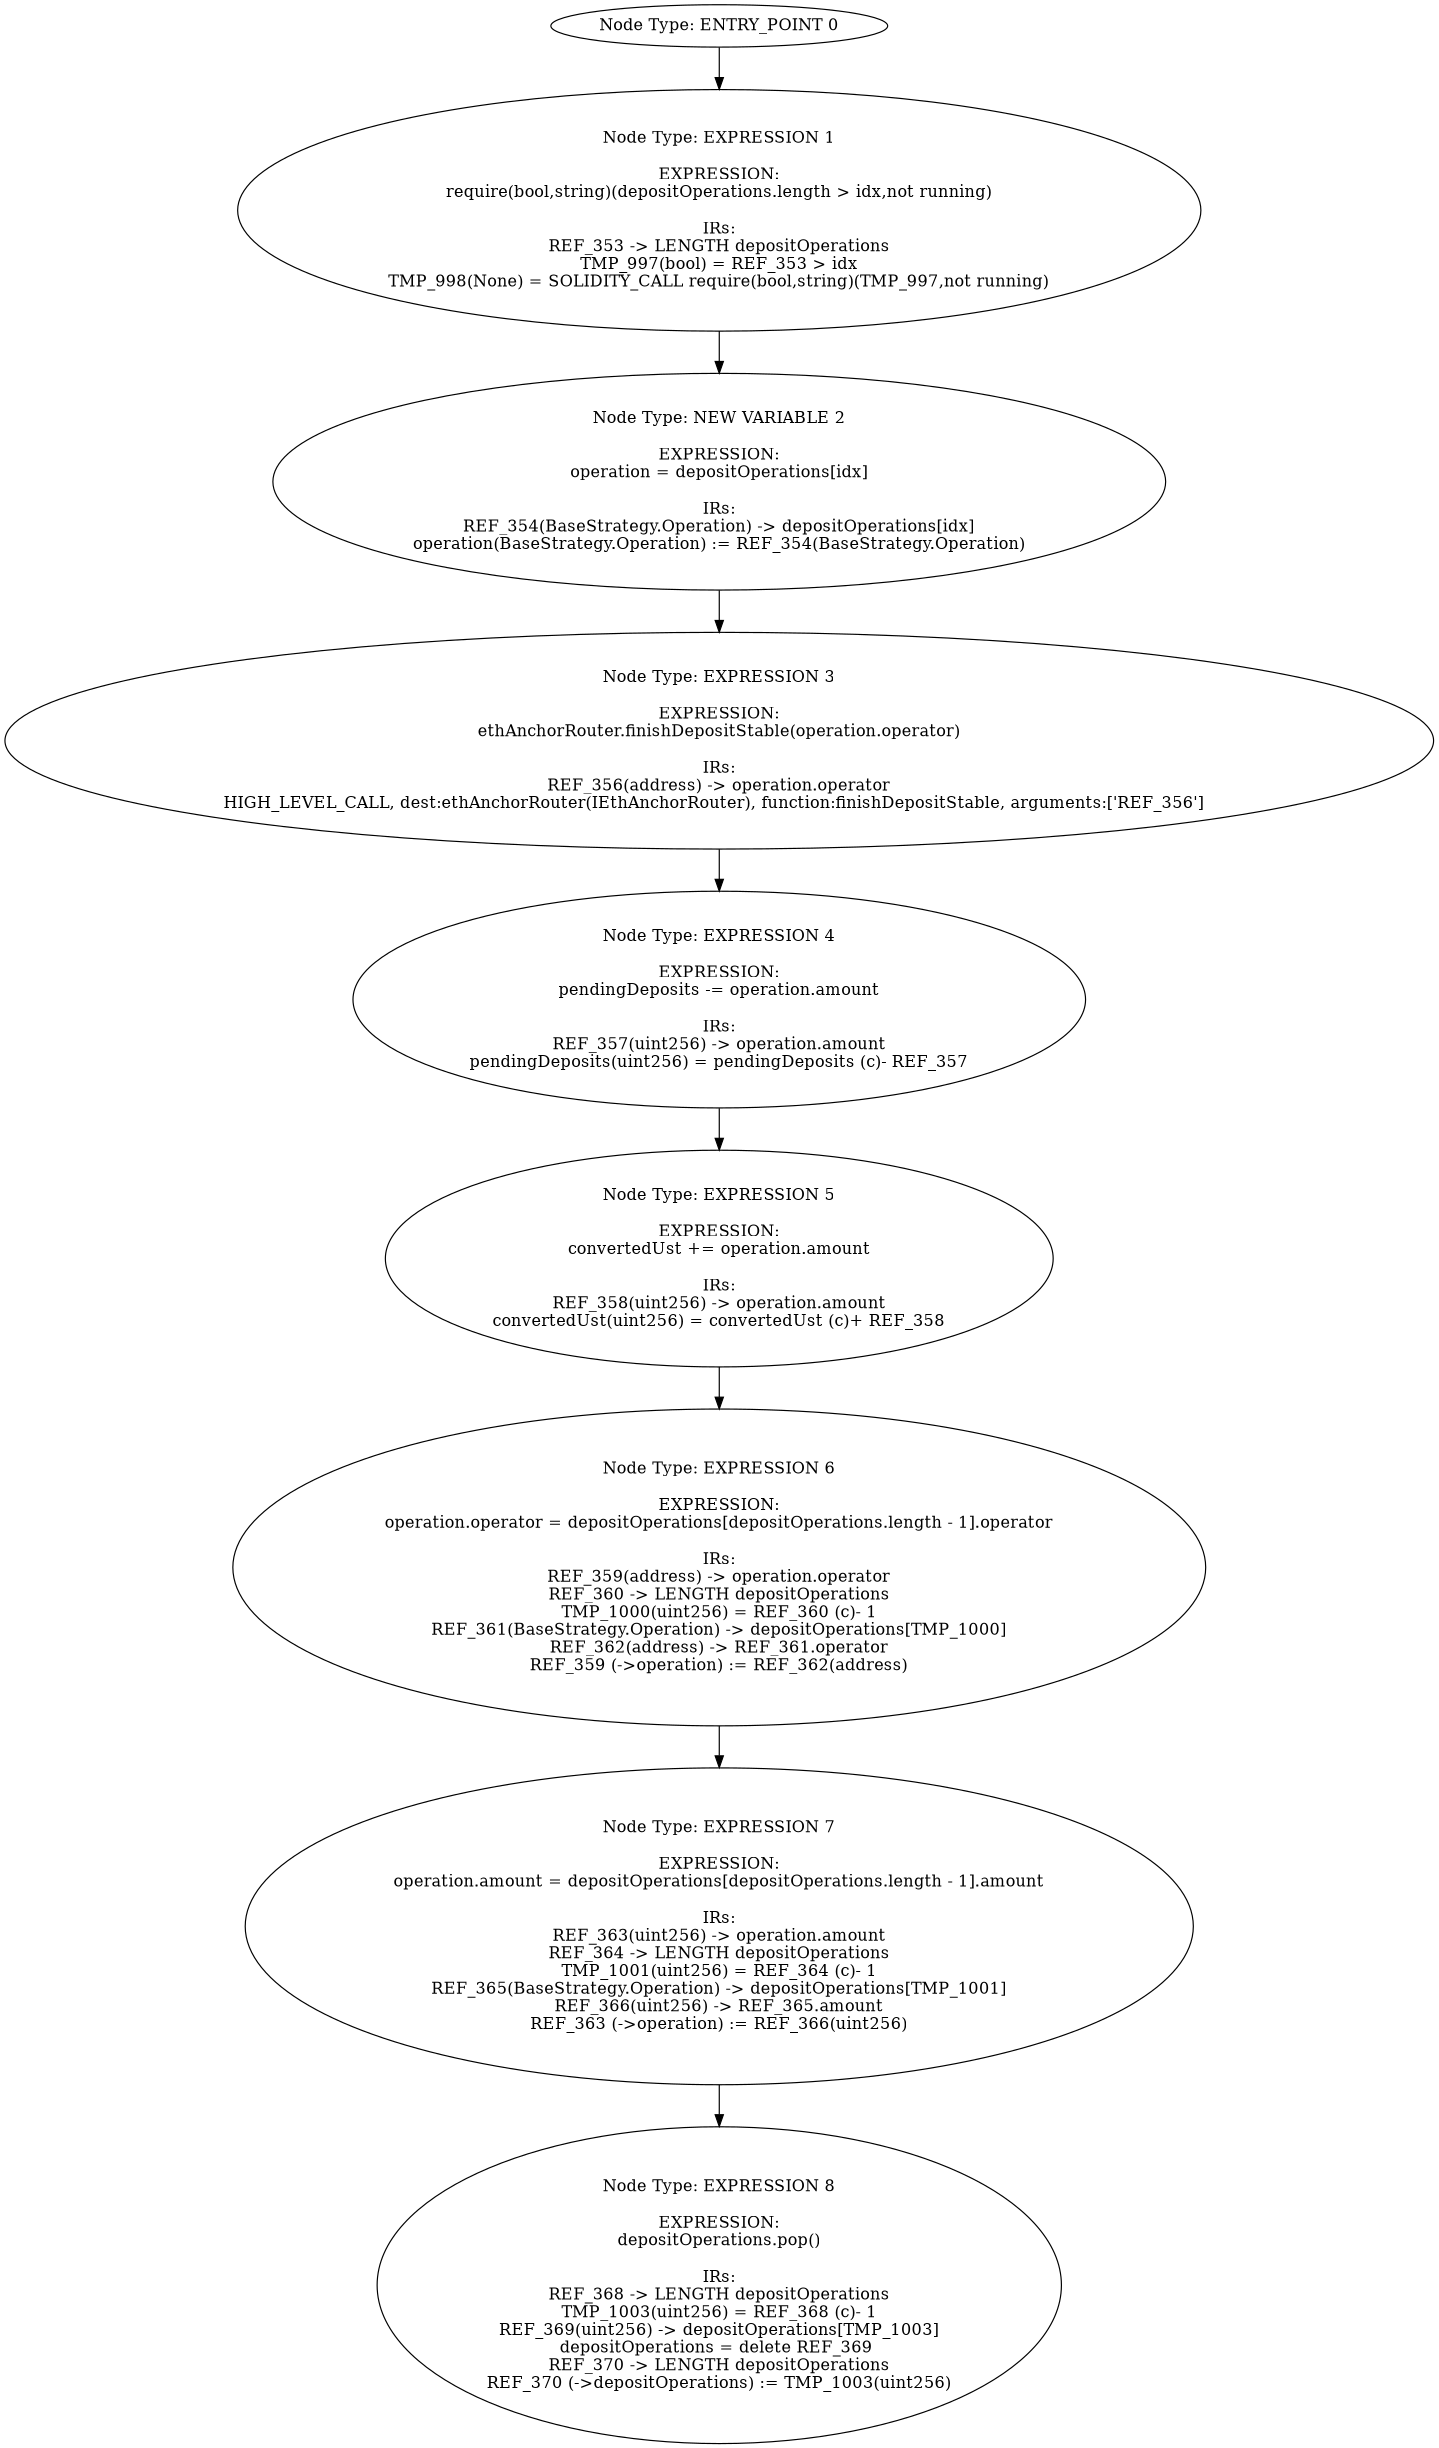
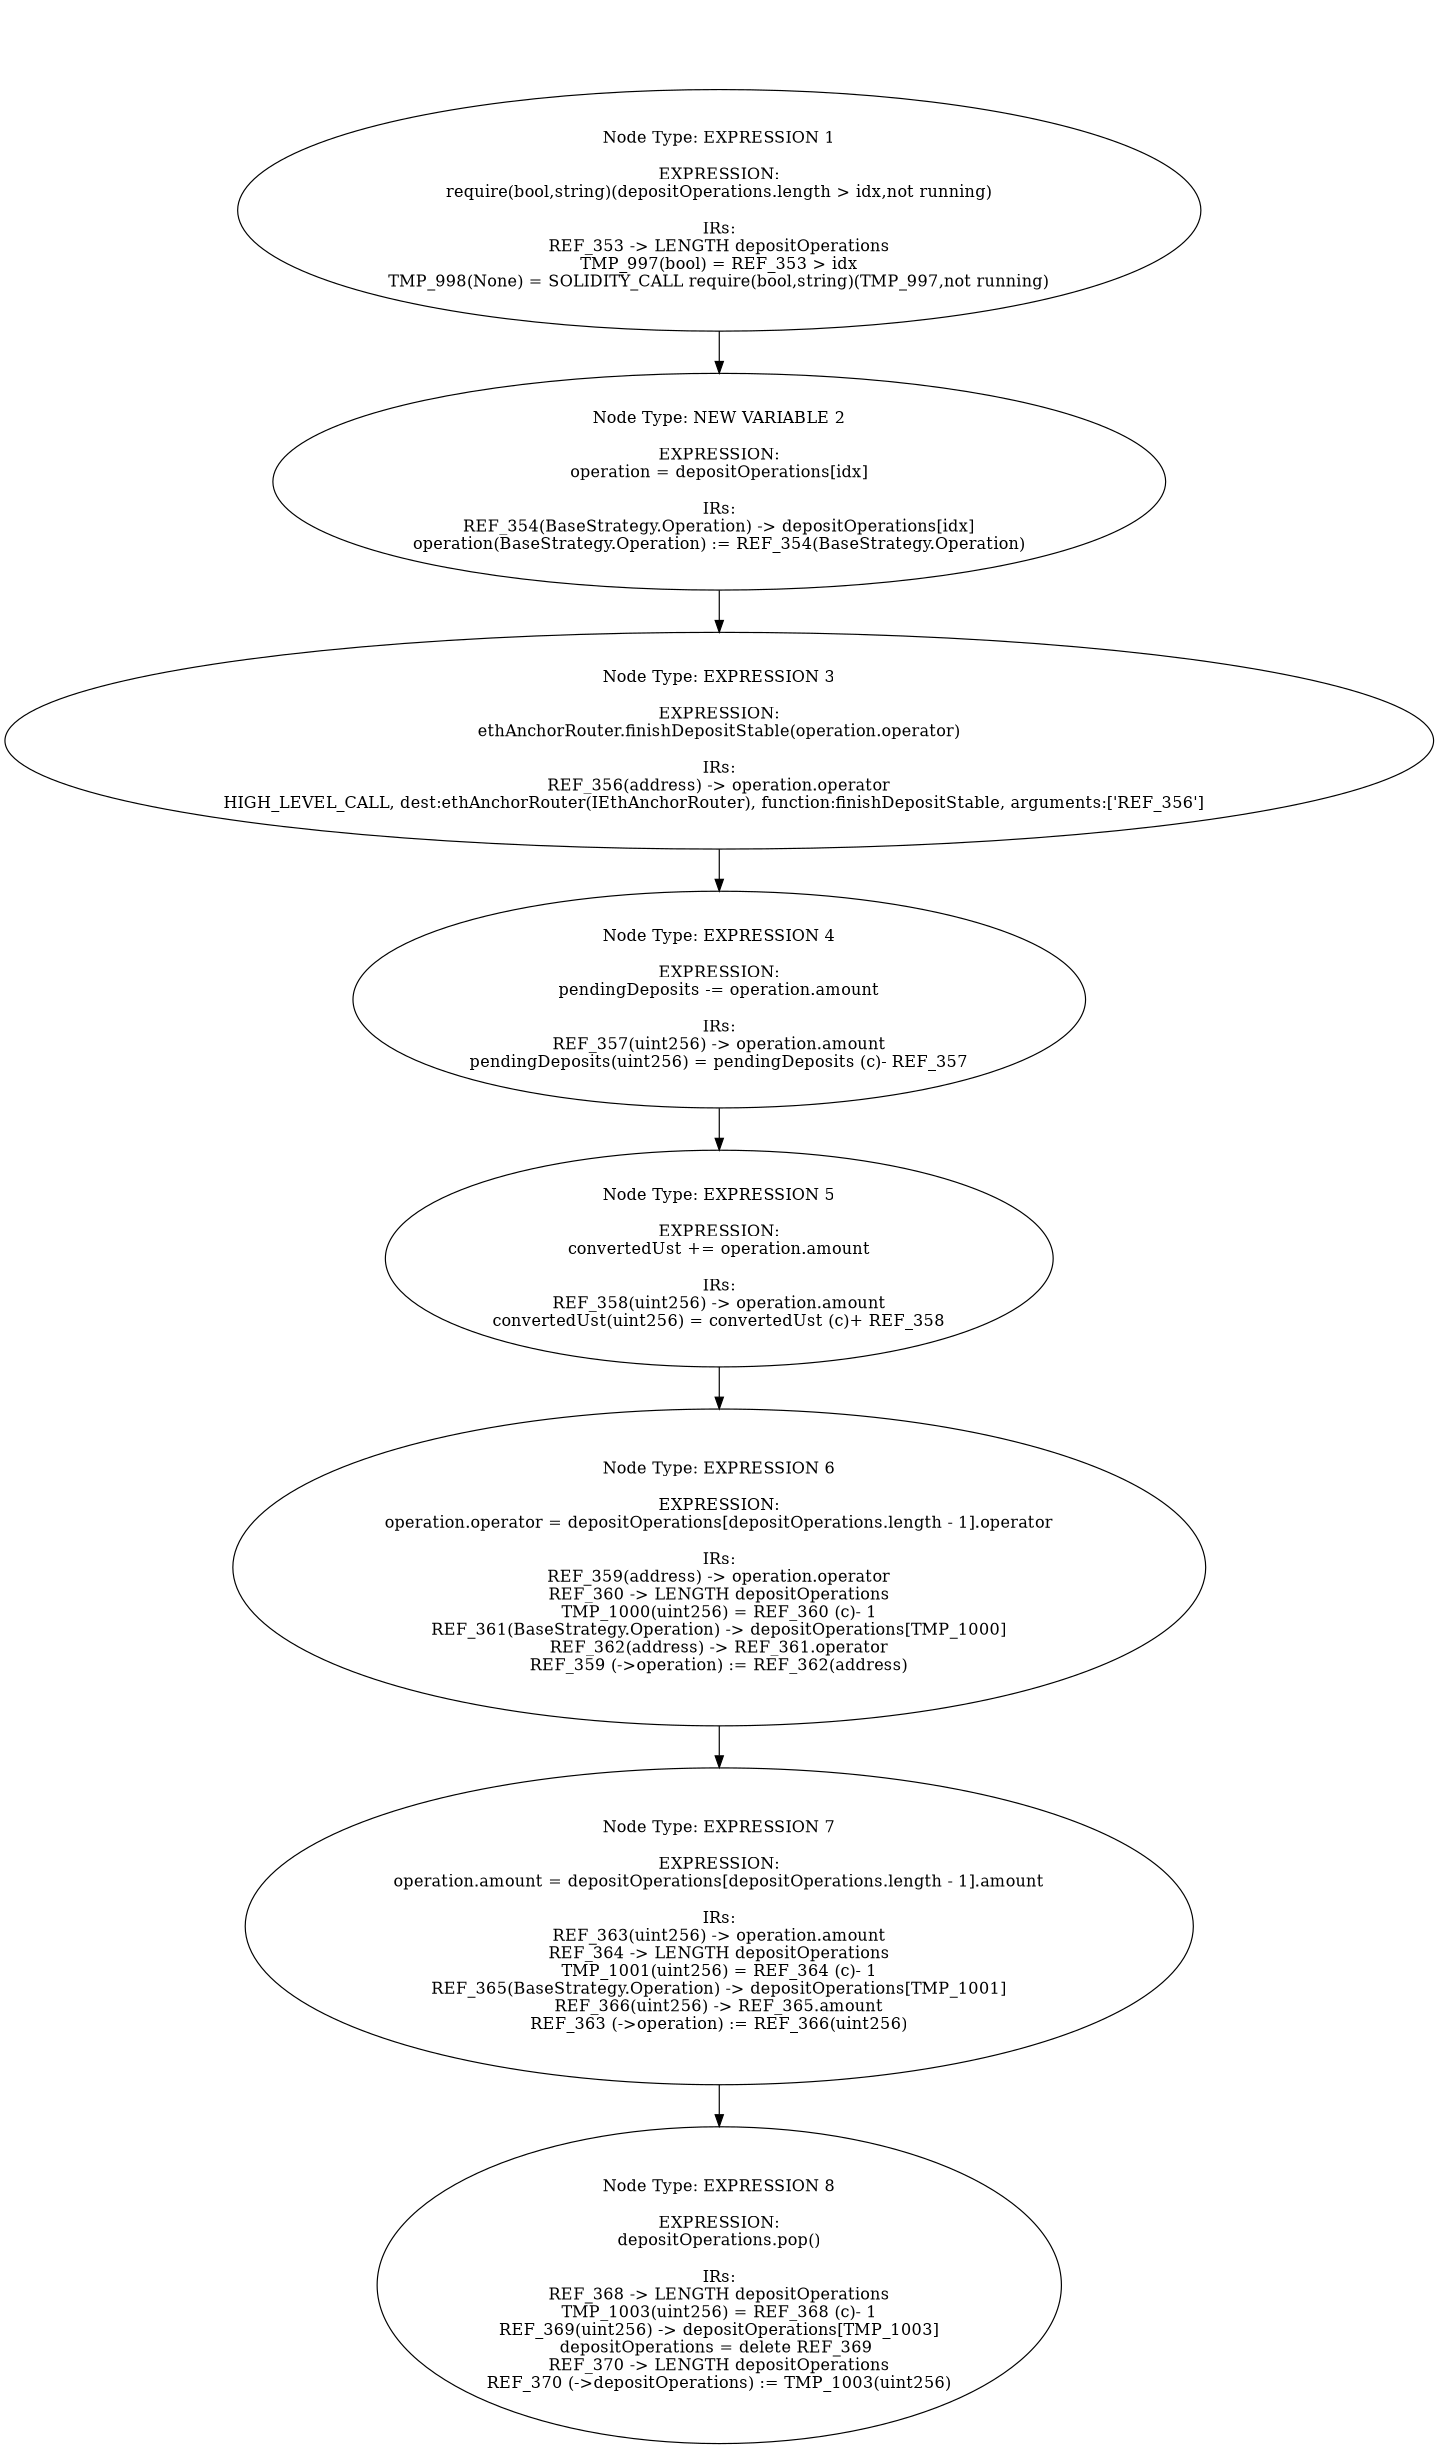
node "Node Type: ENTRY_POINT 0": removed
